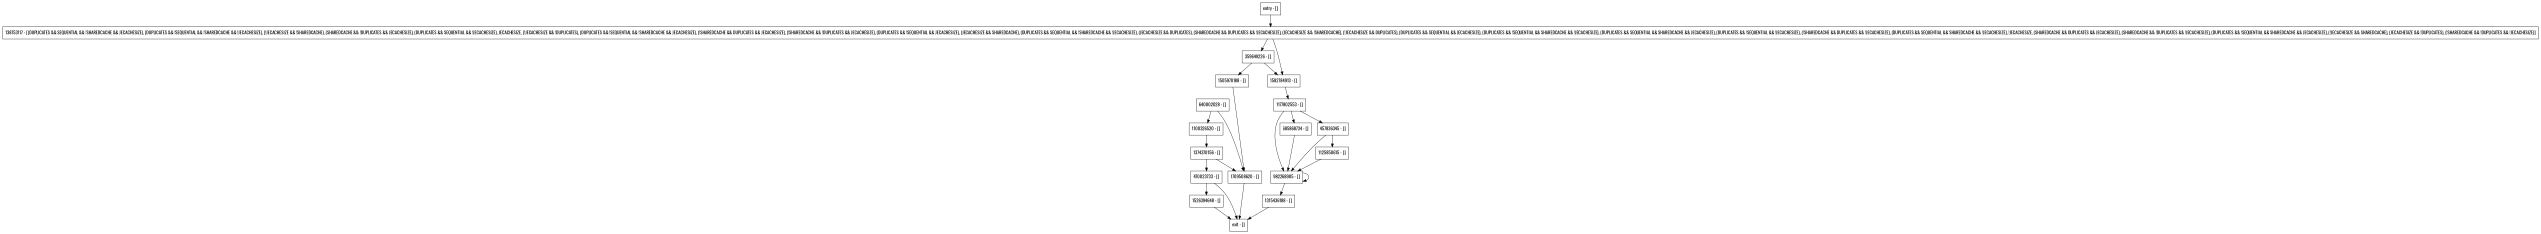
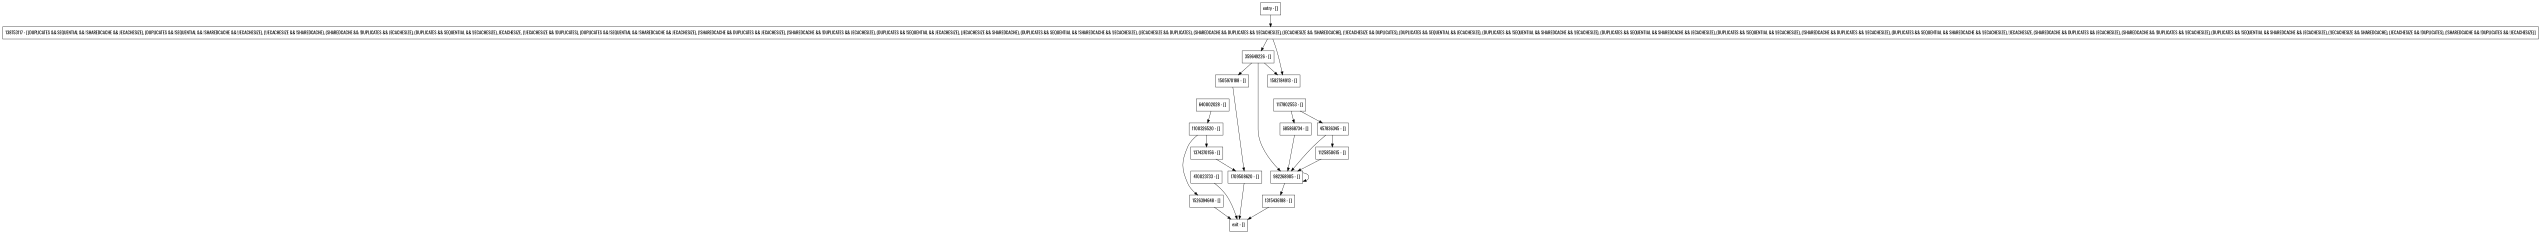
edge "1582784913 - []" -> "1177802553 - []": removed
edge "640002028 - []" -> "1709508620 - []": removed
edge "1177802553 - []" -> "982268905 - []": now "359649226 - []" -> "982268905 - []"
edge "1374370156 - []" -> "470023733 - []": removed
edge "470023733 - []" -> "1526394648 - []": now "1100326520 - []" -> "1526394648 - []"
